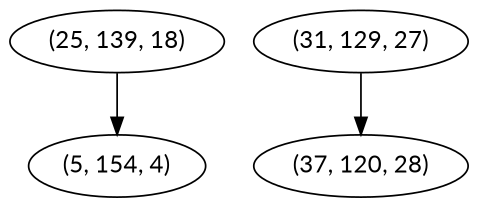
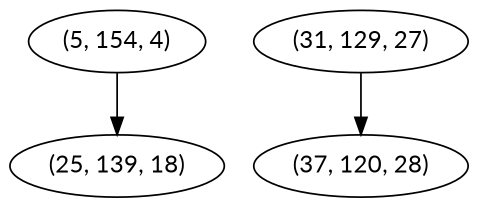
edge "(25, 139, 18)" -> "(5, 154, 4)": reversed
